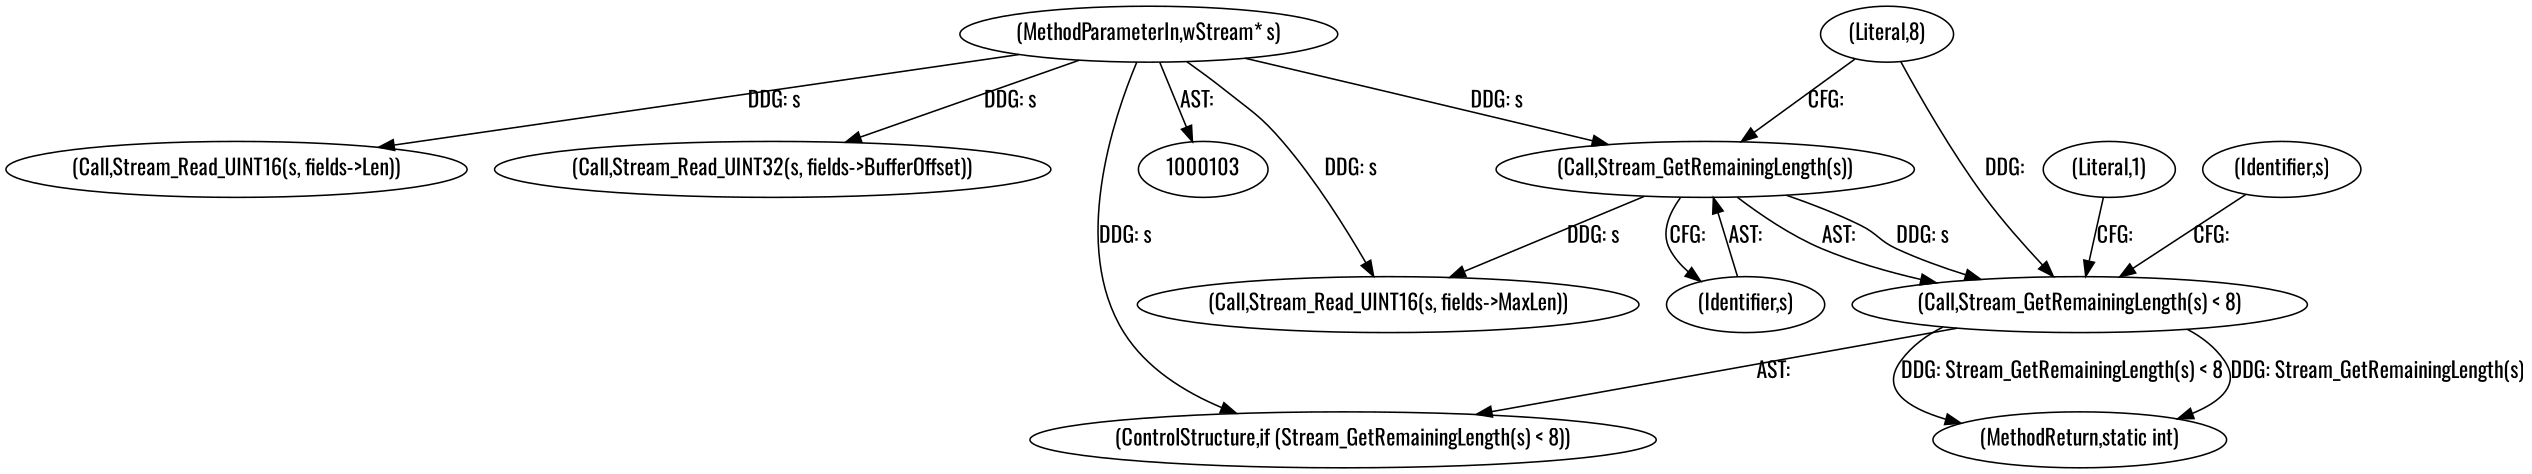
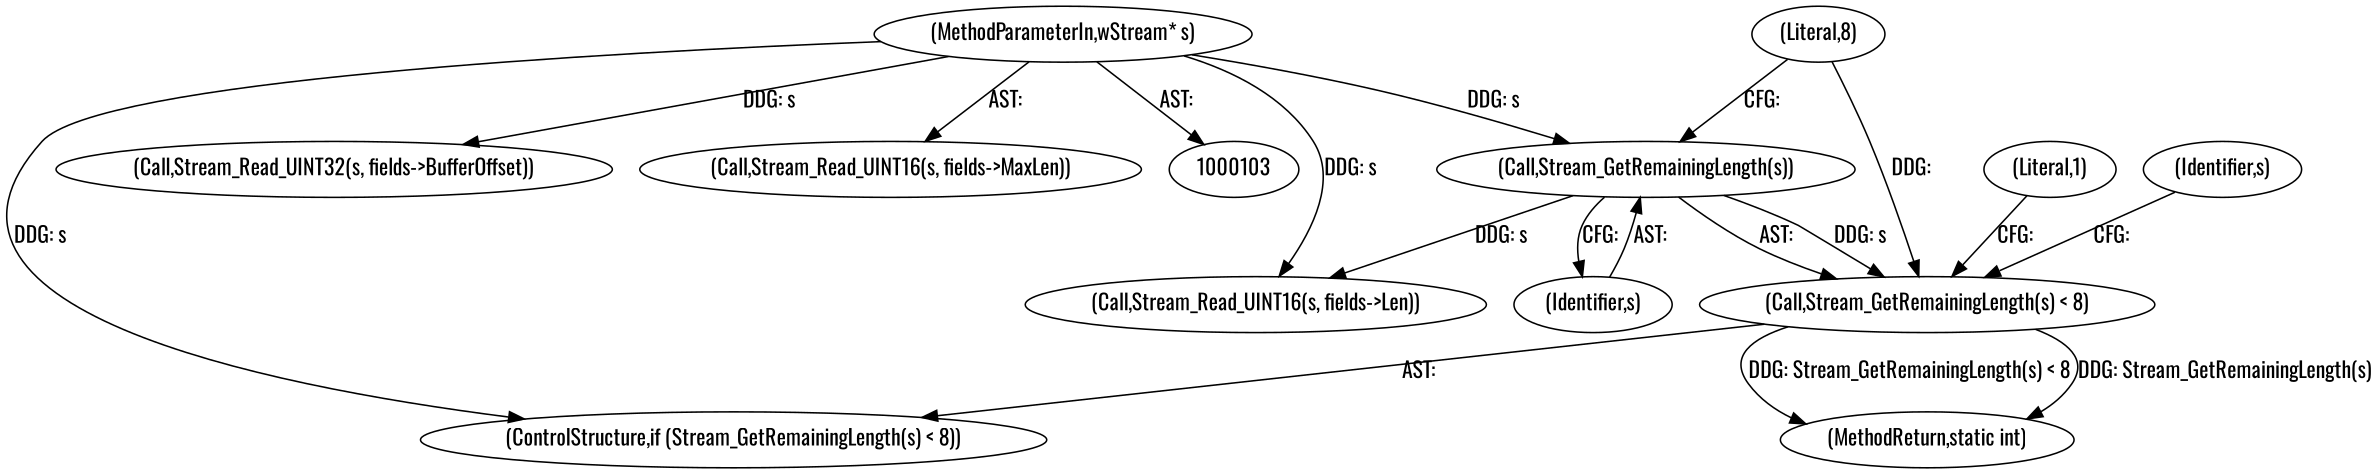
edge "(MethodParameterIn,wStream* s)" -> "(Call,Stream_Read_UINT16(s, fields->MaxLen))": label "DDG: s" -> "AST: "
edge "(Call,Stream_GetRemainingLength(s))" -> "(Call,Stream_Read_UINT16(s, fields->MaxLen))": now "(Call,Stream_GetRemainingLength(s))" -> "(Call,Stream_Read_UINT16(s, fields->Len))"
